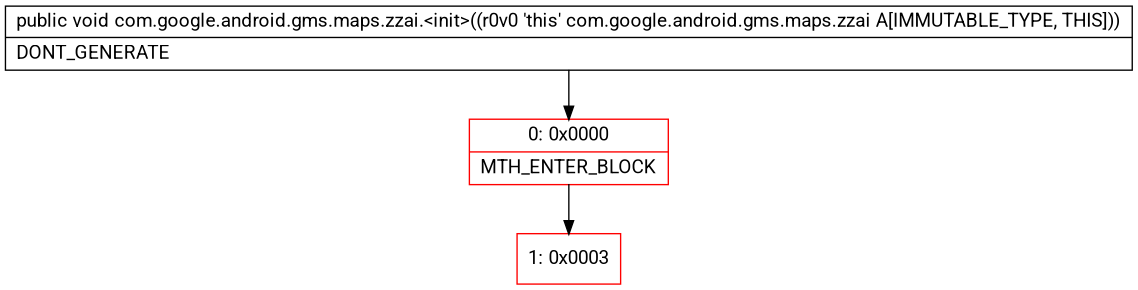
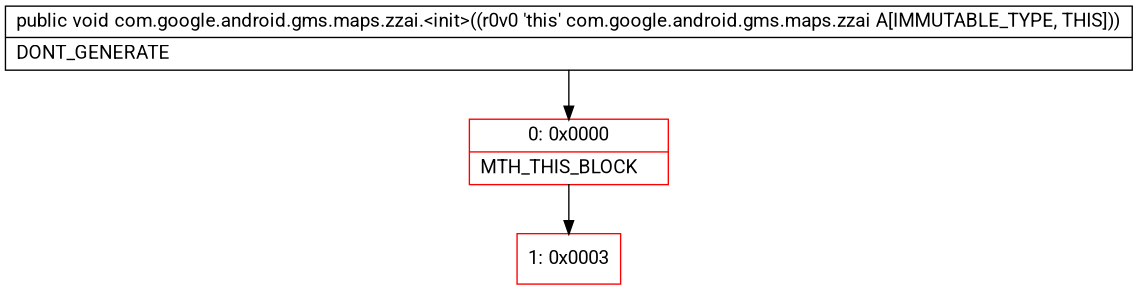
node "0: 0x0000": text "MTH_ENTER_BLOCK" -> "MTH_THIS_BLOCK"
